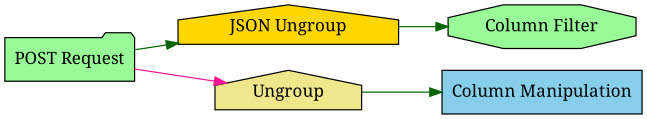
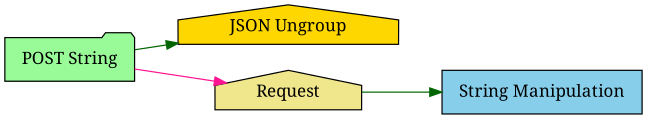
node "Column Filter": removed
node "POST Request": label "POST Request" -> "POST String"
node "Ungroup": label "Ungroup" -> "Request"
node "Column Manipulation": label "Column Manipulation" -> "String Manipulation"
